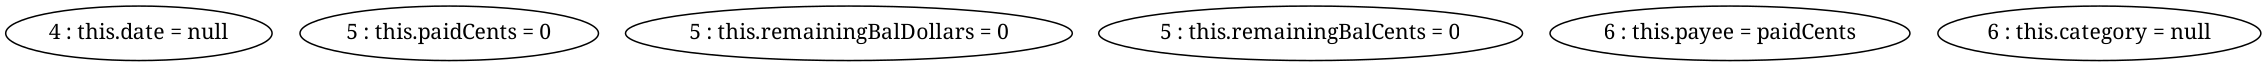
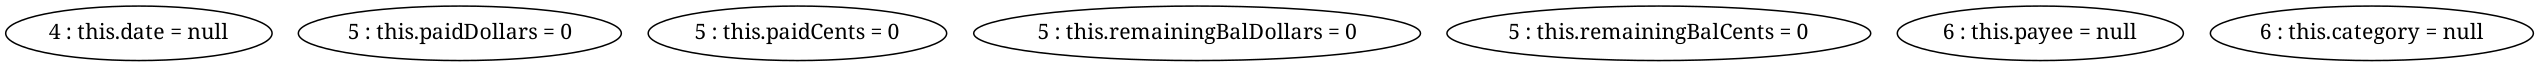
node "5 : this.paidDollars = 0": added
node "6 : this.payee = paidCents": label "6 : this.payee = paidCents" -> "6 : this.payee = null"
